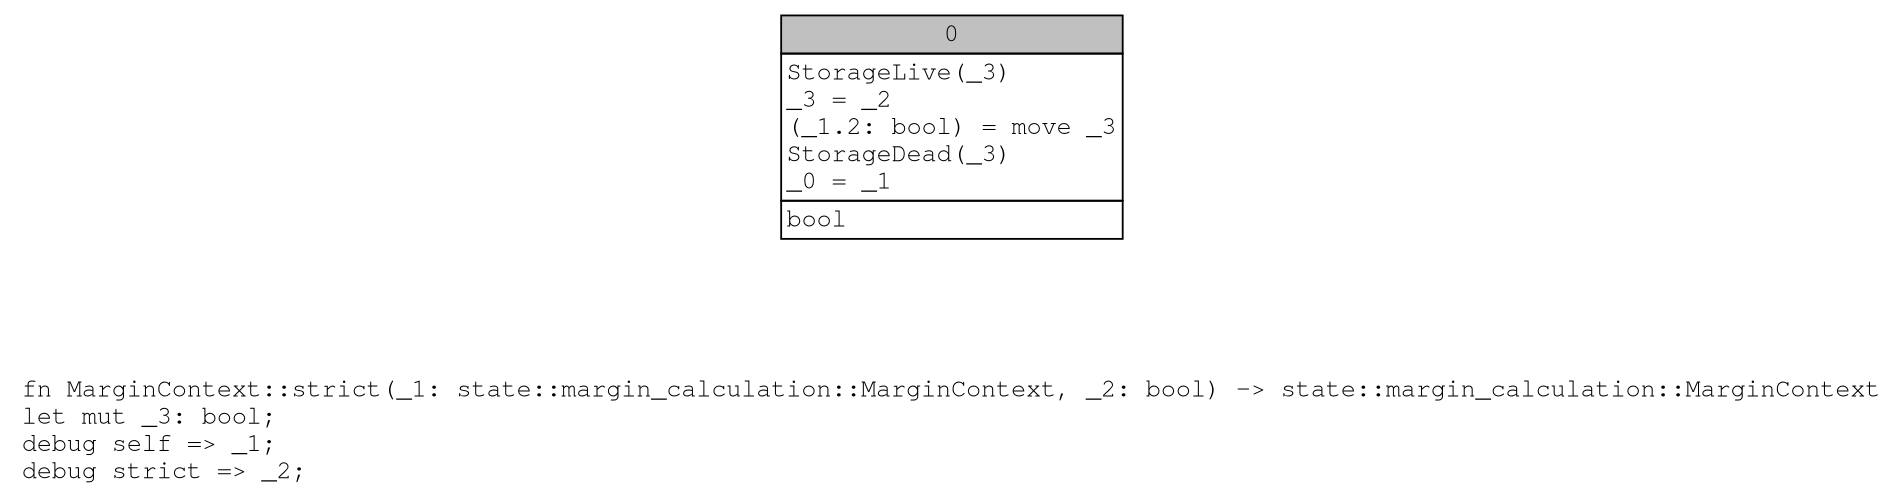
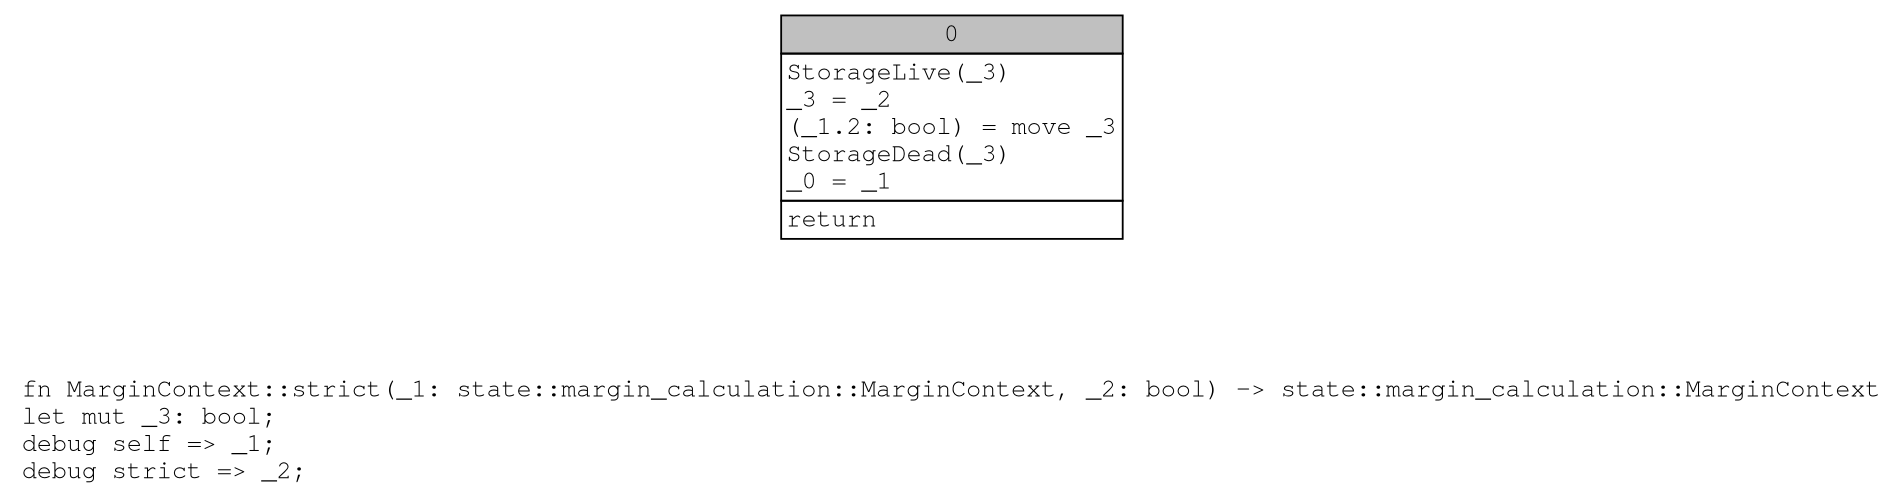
node "0": text "bool" -> "return"
